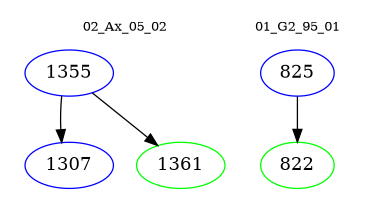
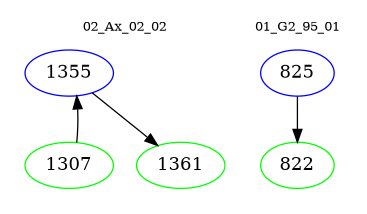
cluster "02_Ax_05_02": label "02_Ax_05_02" -> "02_Ax_02_02"
edge "1355" -> "1307": reversed
node "1307": color blue -> green
